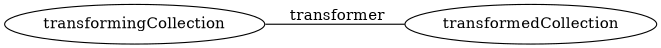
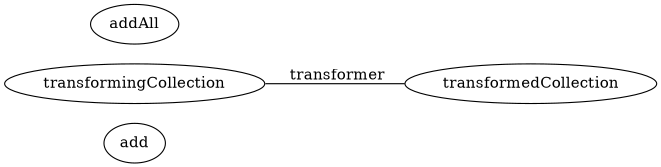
node "addAll": added
node "add": added
